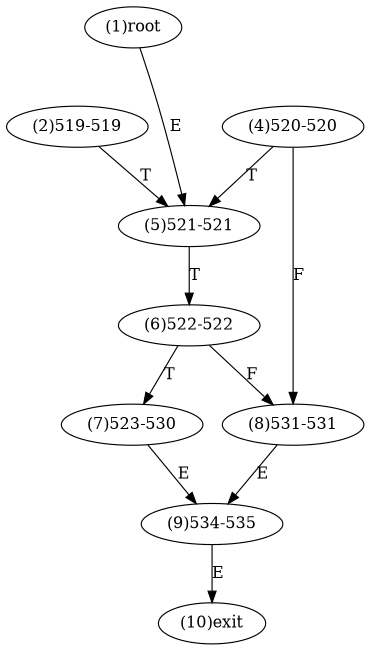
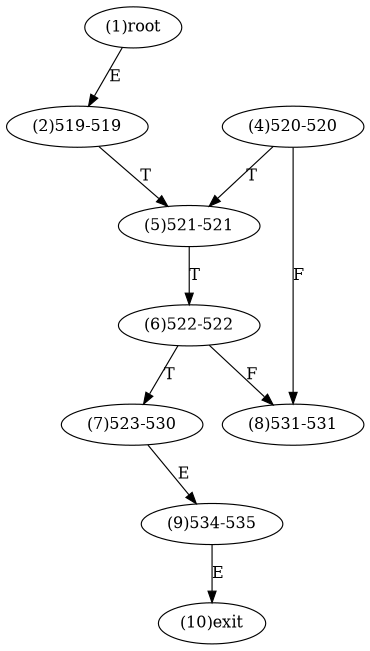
edge "(1)root" -> "(5)521-521": now "(1)root" -> "(2)519-519"
edge "(8)531-531" -> "(9)534-535": removed, label "E"
